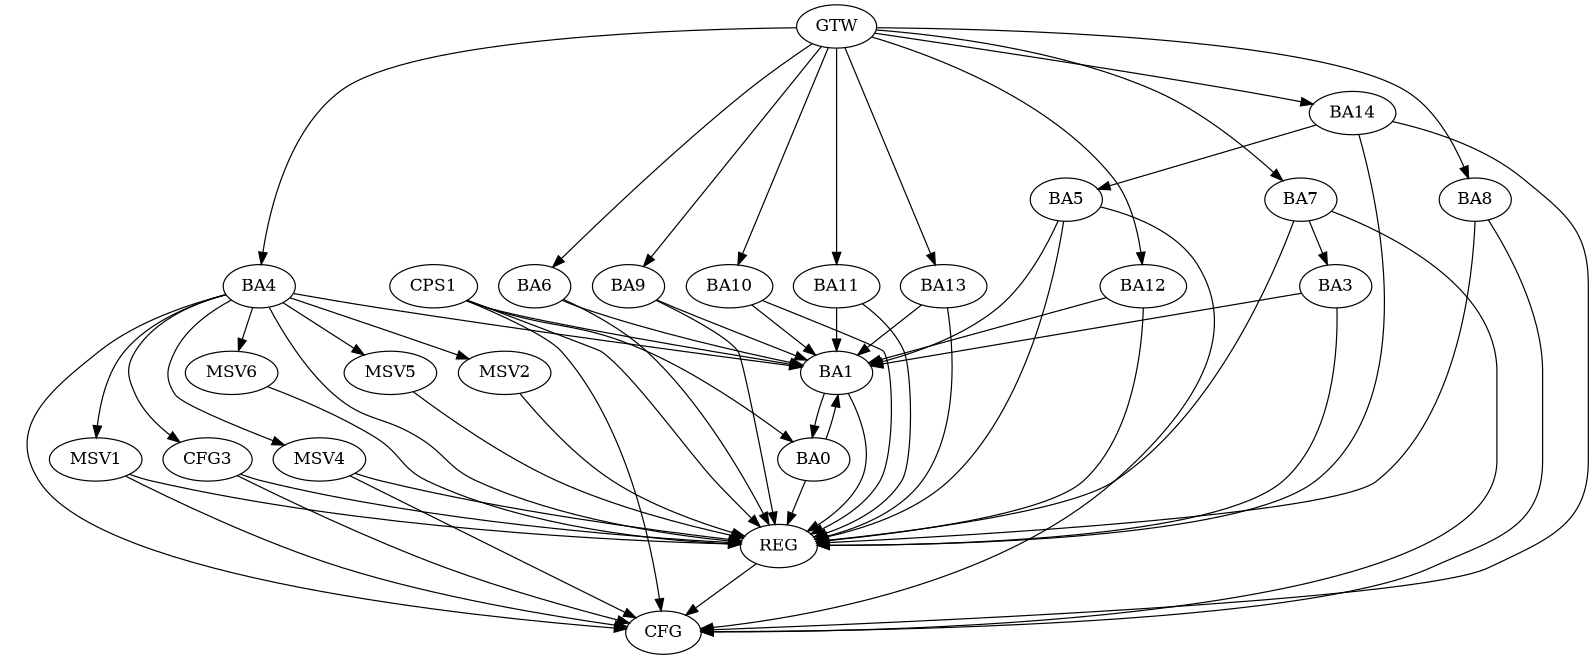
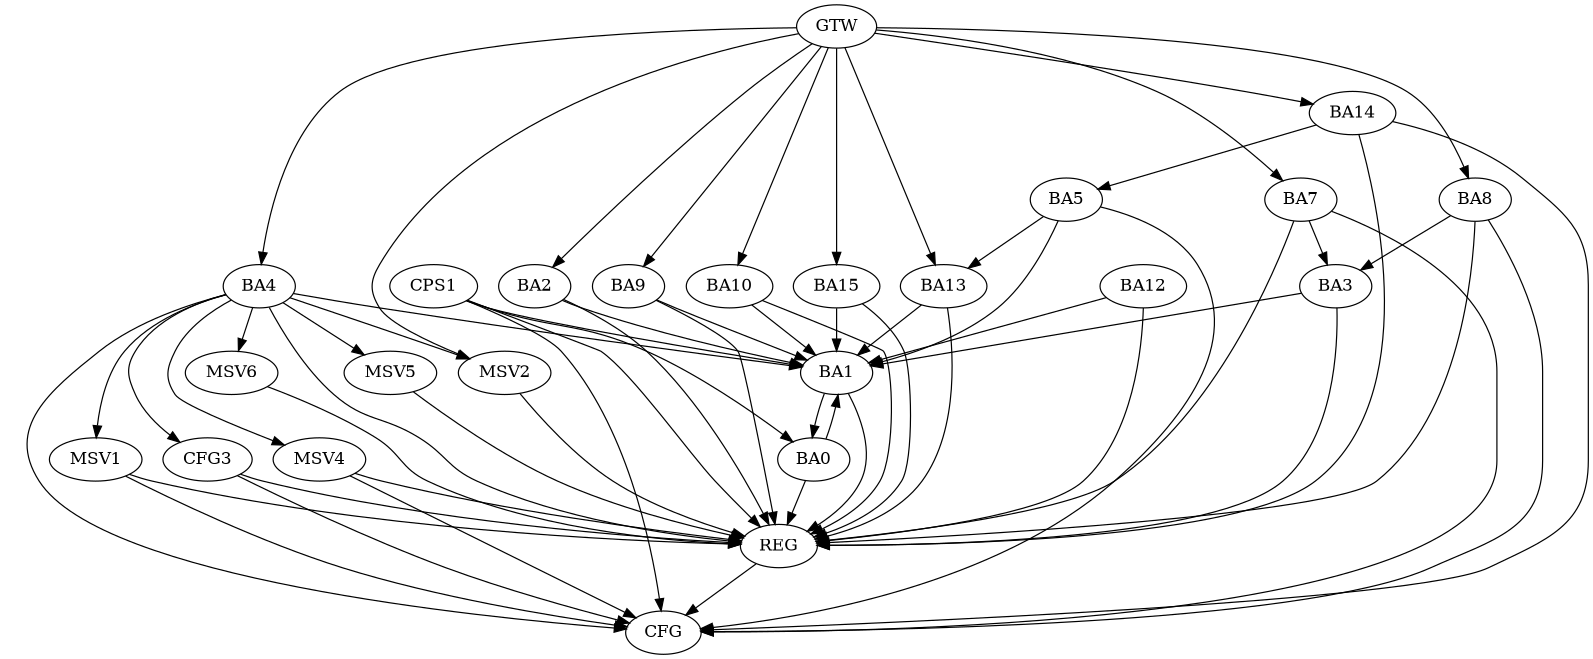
edge "GTW" -> "BA12": now "GTW" -> "MSV2"
edge "BA8" -> "BA3": added
node "BA6": label "BA6" -> "BA2"
node "BA11": label "BA11" -> "BA15"
edge "BA5" -> "REG": now "BA5" -> "BA13"
